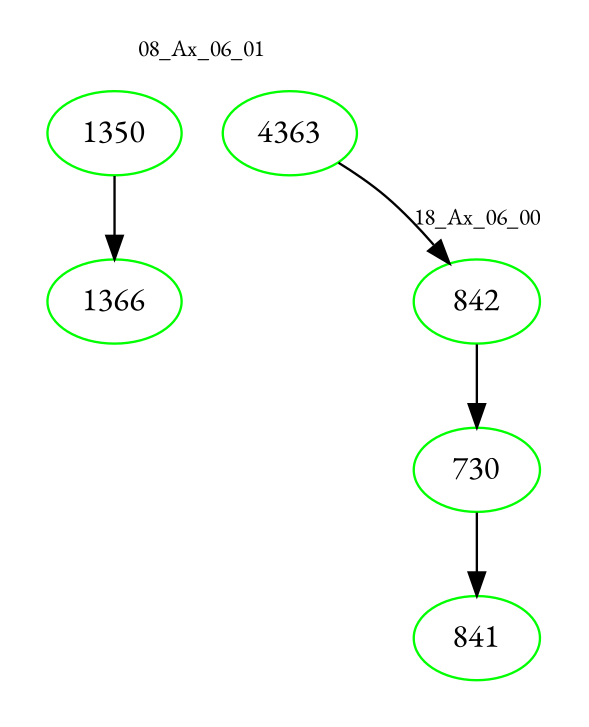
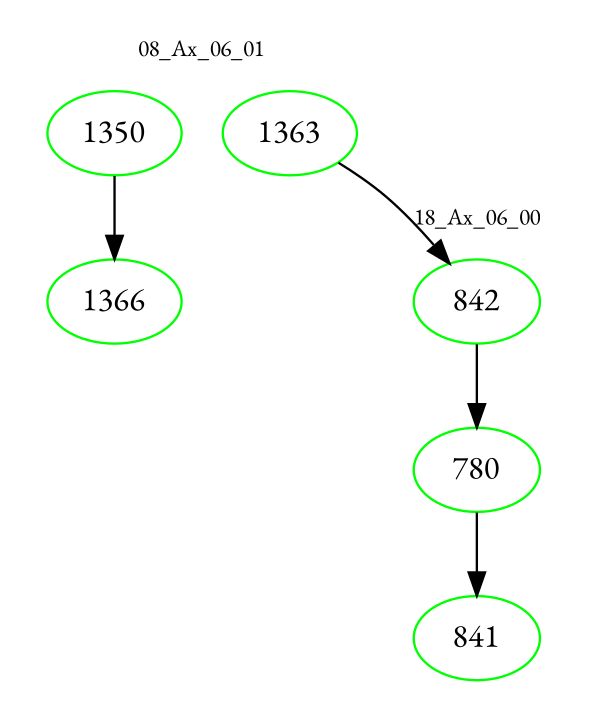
node "4363": label "4363" -> "1363"
node "730": label "730" -> "780"
